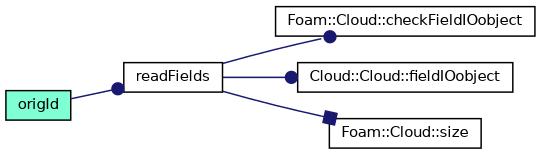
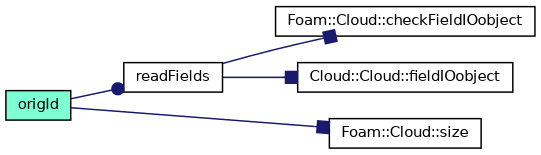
edge "readFields" -> "Foam::Cloud::checkFieldIOobject": arrowhead dot -> box
edge "readFields" -> "Cloud::Cloud::fieldIOobject": arrowhead dot -> box
edge "readFields" -> "Foam::Cloud::size": now "origId" -> "Foam::Cloud::size"
